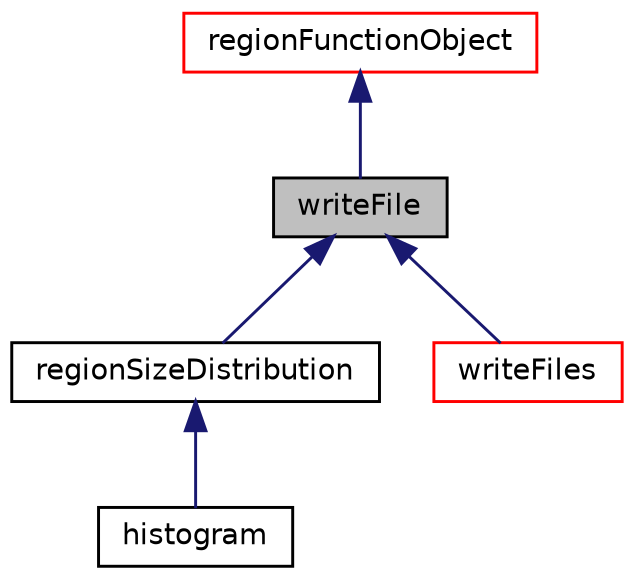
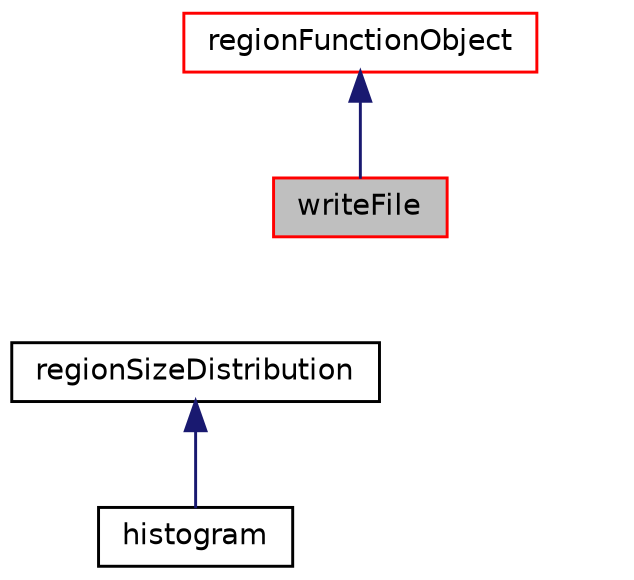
node "writeFile": color black -> red
edge "regionSizeDistribution" -> "writeFile": removed
node "writeFiles": removed
